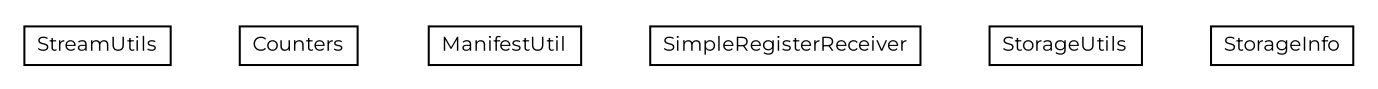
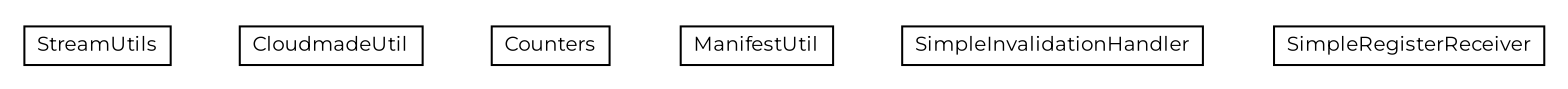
node "CloudmadeUtil": added
node "SimpleInvalidationHandler": added
node "StorageUtils": removed
node "StorageInfo": removed
